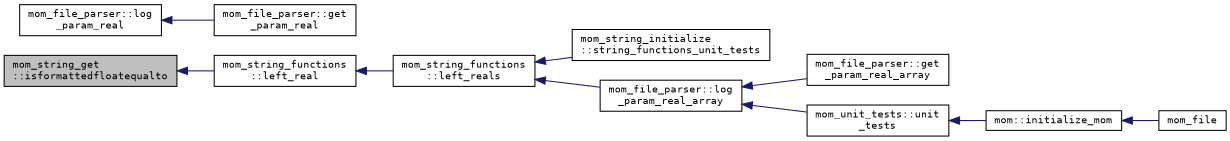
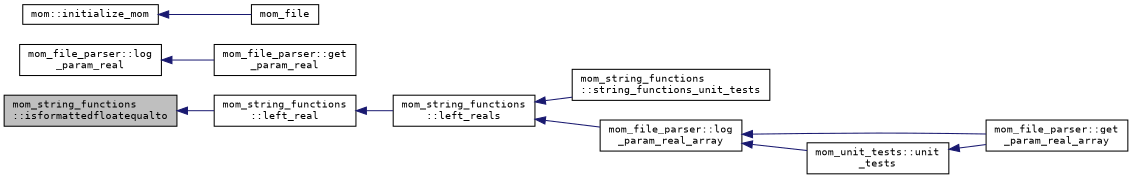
node "mom_string_initialize ::string_functions_unit_tests": label "mom_string_initialize ::string_functions_unit_tests" -> "mom_string_functions ::string_functions_unit_tests"
node "mom_string_get ::isformattedfloatequalto": label "mom_string_get ::isformattedfloatequalto" -> "mom_string_functions ::isformattedfloatequalto"
edge "mom::initialize_mom" -> "mom_unit_tests::unit _tests": now "mom_file_parser::get _param_real_array" -> "mom_unit_tests::unit _tests"
